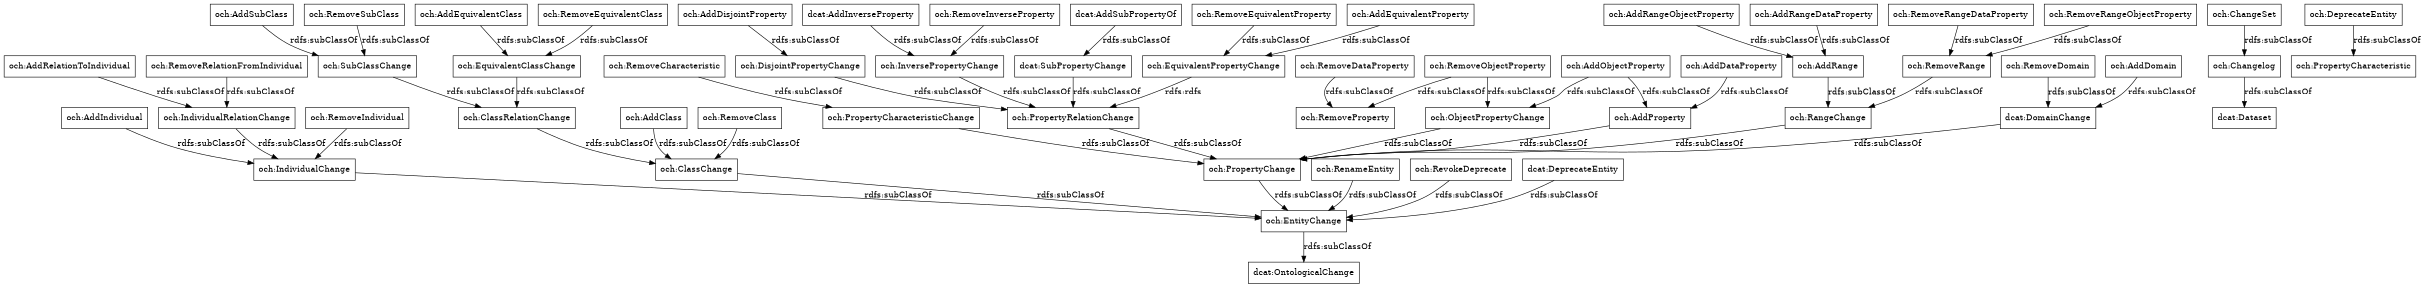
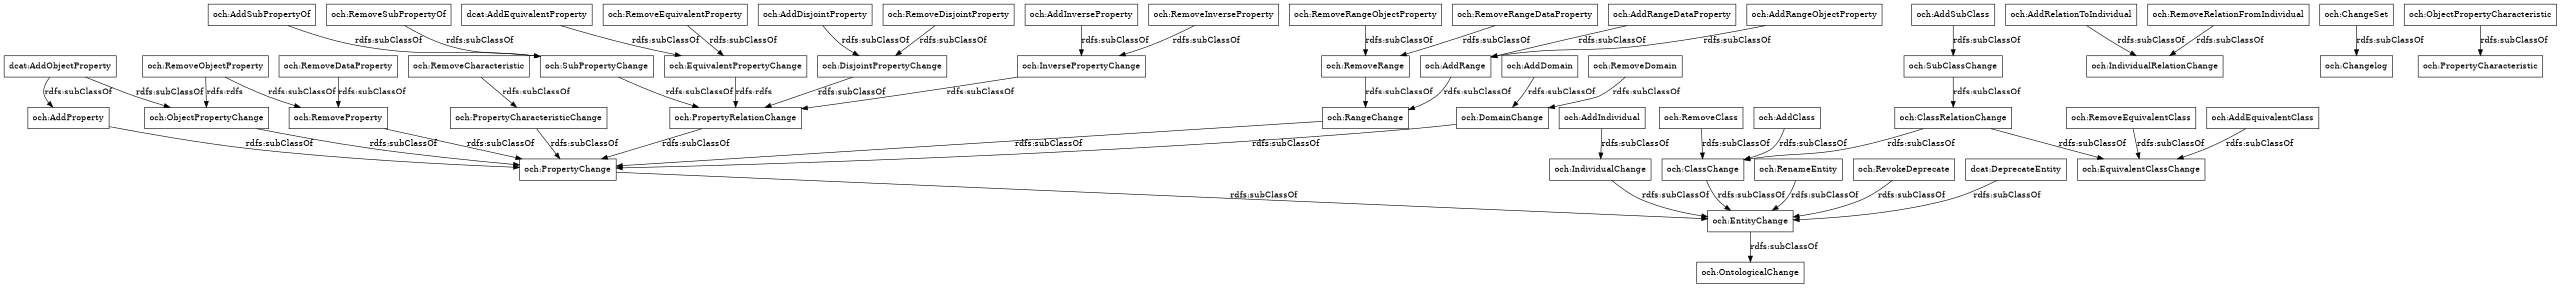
node "och:RemoveSubClass": removed
node "och:RemoveSubPropertyOf": added
node "dcat:AddInverseProperty": label "dcat:AddInverseProperty" -> "och:AddInverseProperty"
node "och:RemoveDisjointProperty": added
node "dcat:AddSubPropertyOf": label "dcat:AddSubPropertyOf" -> "och:AddSubPropertyOf"
node "och:AddEquivalentProperty": label "och:AddEquivalentProperty" -> "dcat:AddEquivalentProperty"
node "och:DeprecateEntity": label "och:DeprecateEntity" -> "och:ObjectPropertyCharacteristic"
node "dcat:SubPropertyChange": label "dcat:SubPropertyChange" -> "och:SubPropertyChange"
node "och:AddObjectProperty": label "och:AddObjectProperty" -> "dcat:AddObjectProperty"
node "och:AddDataProperty": removed
edge "och:EquivalentClassChange" -> "och:ClassRelationChange": reversed
edge "och:RemoveObjectProperty" -> "och:ObjectPropertyChange": label "rdfs:subClassOf" -> "rdfs:rdfs"
node "och:RemoveIndividual": removed
node "dcat:DomainChange": label "dcat:DomainChange" -> "och:DomainChange"
node "dcat:Dataset": removed
edge "och:RemoveProperty" -> "och:PropertyChange": added, label "rdfs:subClassOf"
edge "och:IndividualRelationChange" -> "och:IndividualChange": removed, label "rdfs:subClassOf"
node "dcat:OntologicalChange": label "dcat:OntologicalChange" -> "och:OntologicalChange"
